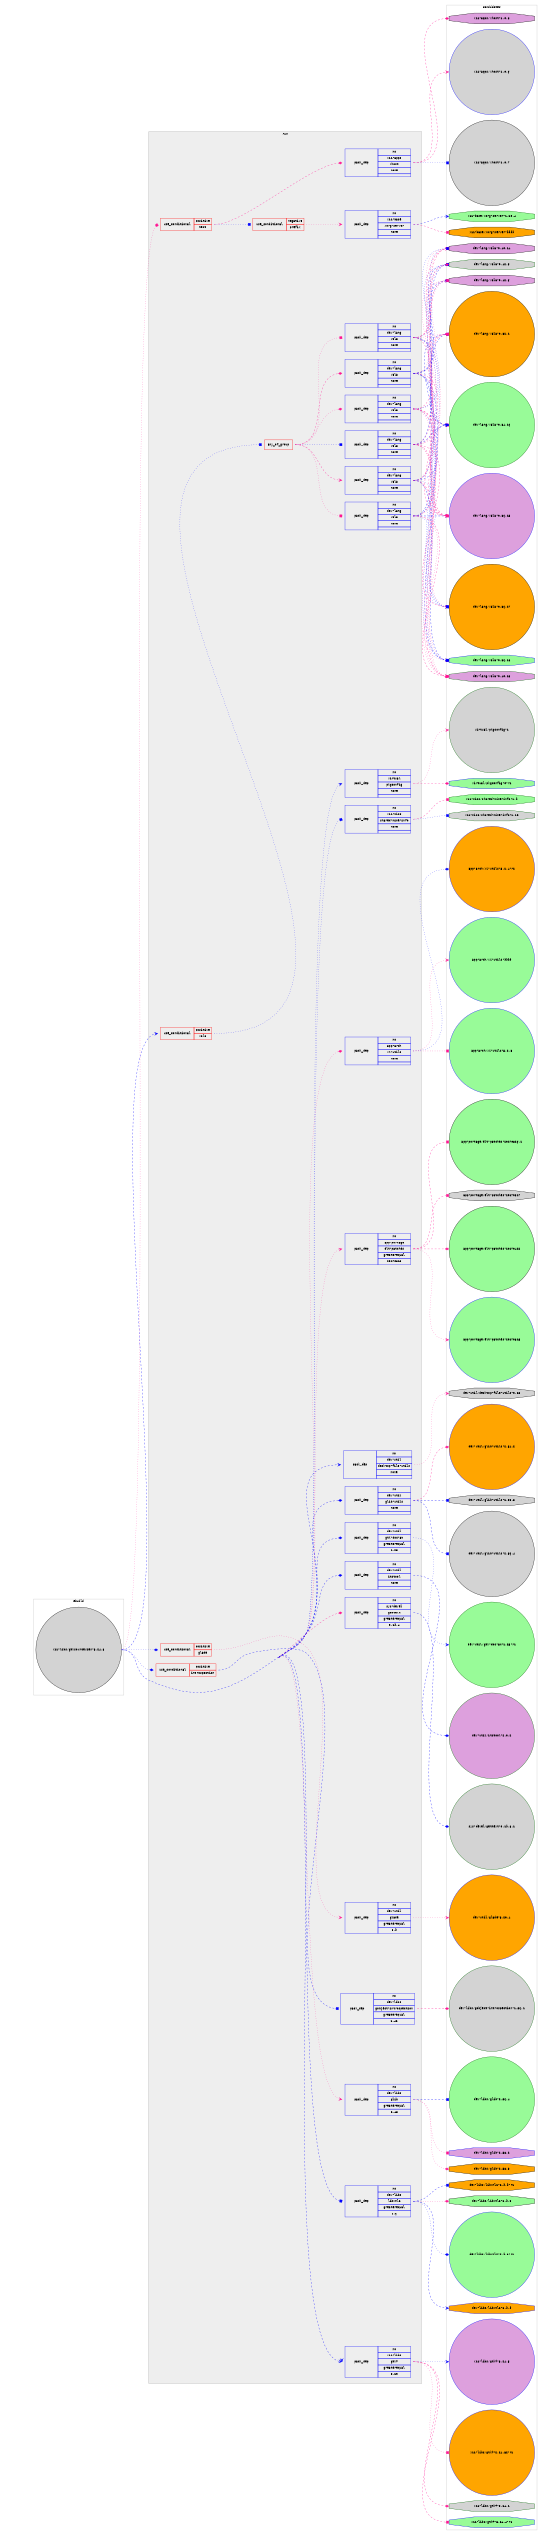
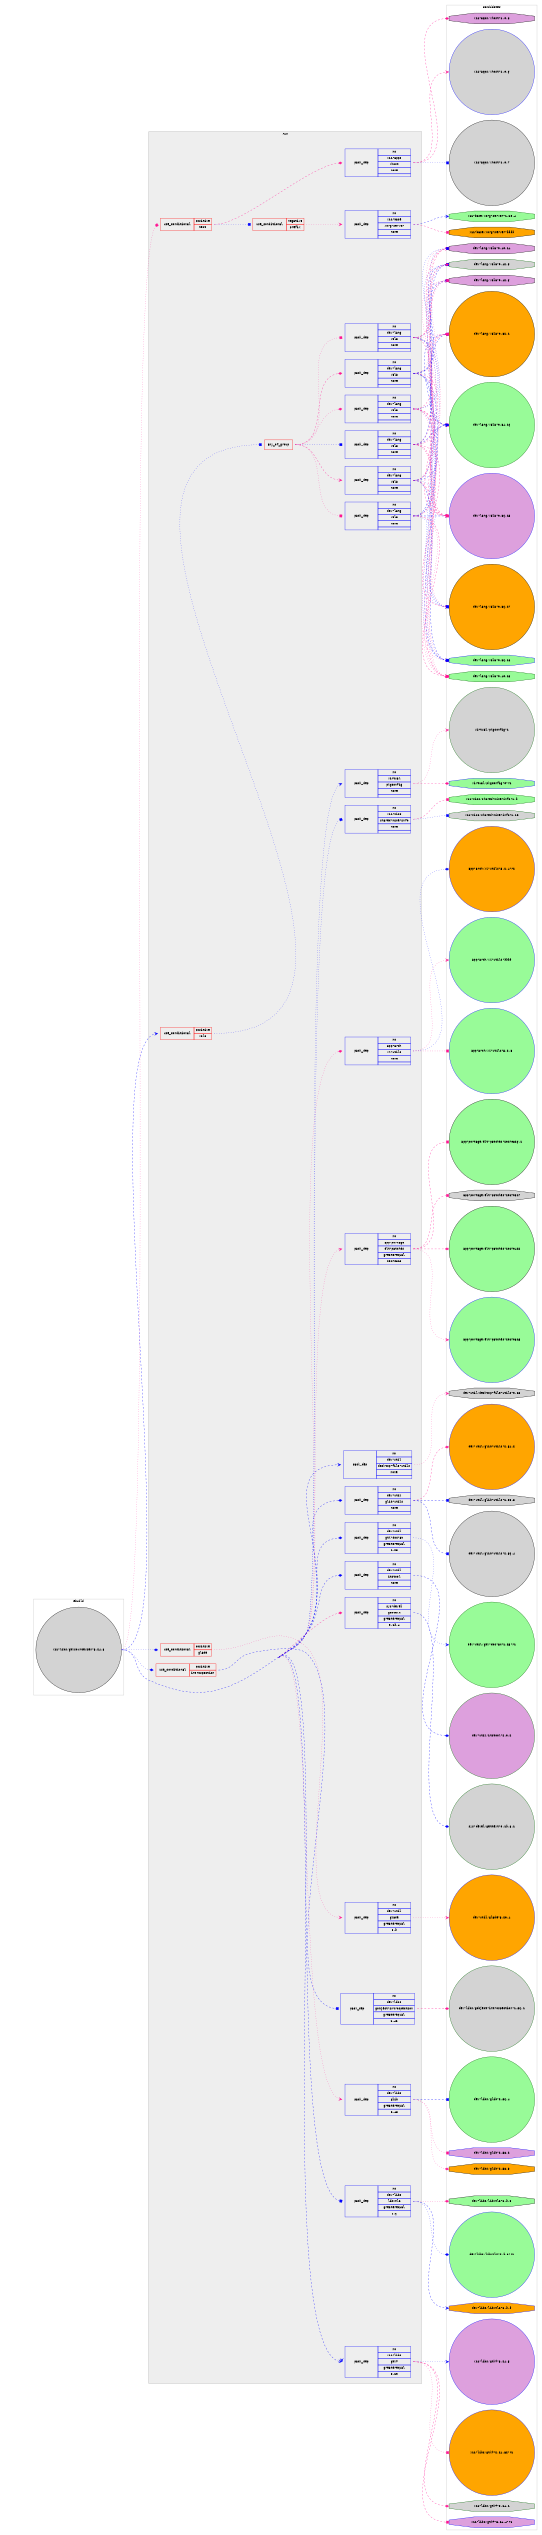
node "dev-lang/vala-0.40.13": fillcolor plum -> palegreen
node "dev-libs/libxml2-2.9.9-r1": removed
node "x11-libs/gtk+-3.24.4-r1": fillcolor palegreen -> plum
